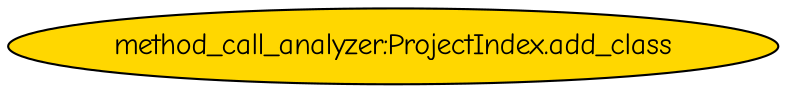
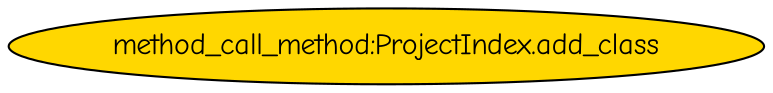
node "method_call_analyzer:ProjectIndex.add_class": label "method_call_analyzer:ProjectIndex.add_class" -> "method_call_method:ProjectIndex.add_class"
